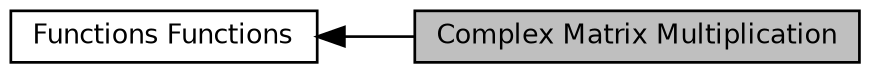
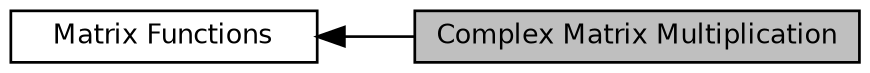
node "Functions Functions": label "Functions Functions" -> "Matrix Functions"
